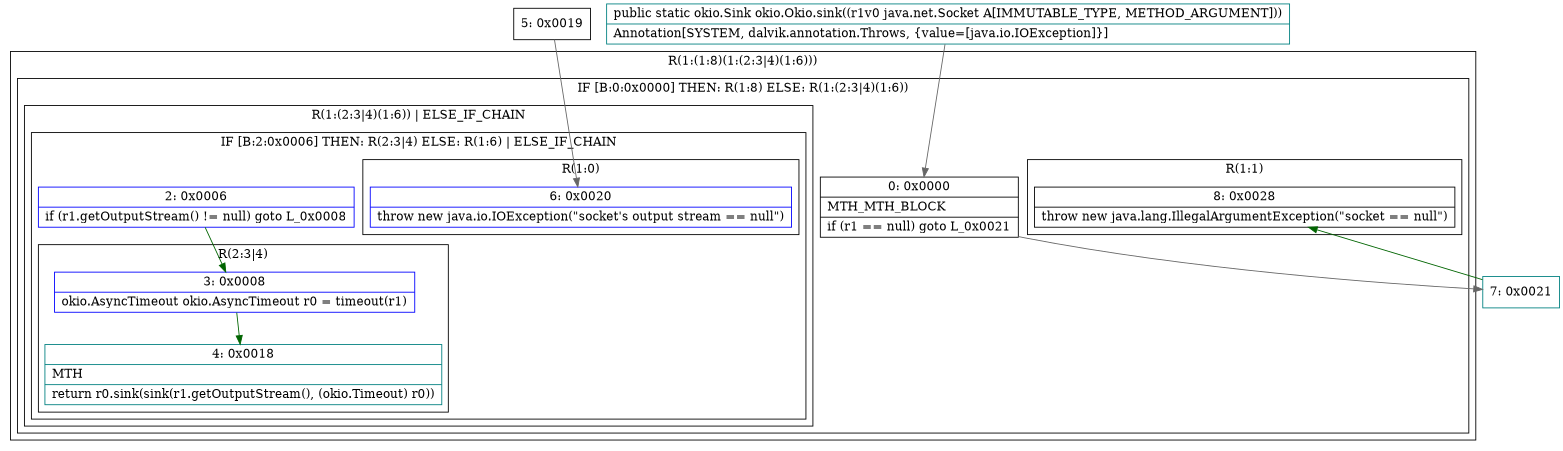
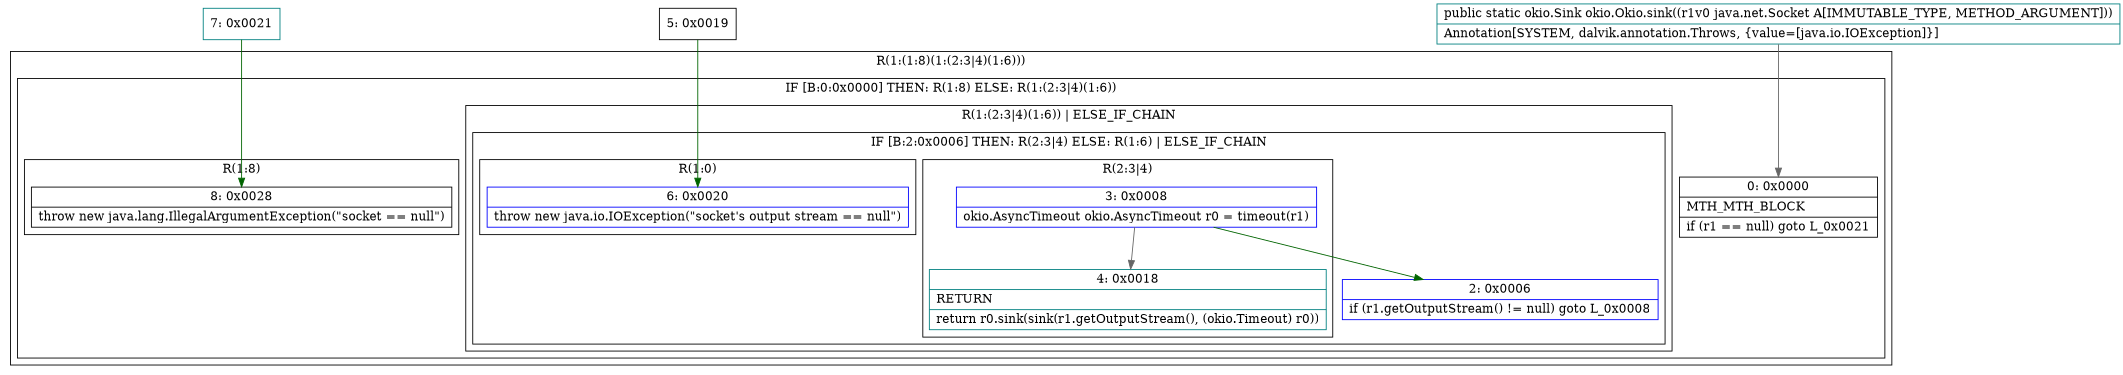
edge "5: 0x0019" -> "6: 0x0020": color gray40 -> darkgreen
cluster "R(1:1)": label "R(1:1)" -> "R(1:8)"
edge "2: 0x0006" -> "3: 0x0008": reversed
edge "0: 0x0000" -> "7: 0x0021": removed
edge "3: 0x0008" -> "4: 0x0018": color darkgreen -> gray40
node "4: 0x0018": text "MTH" -> "RETURN"
